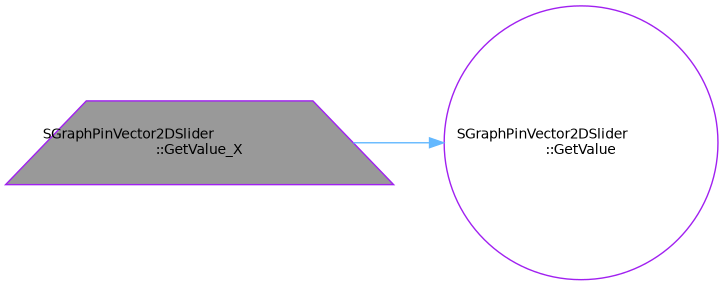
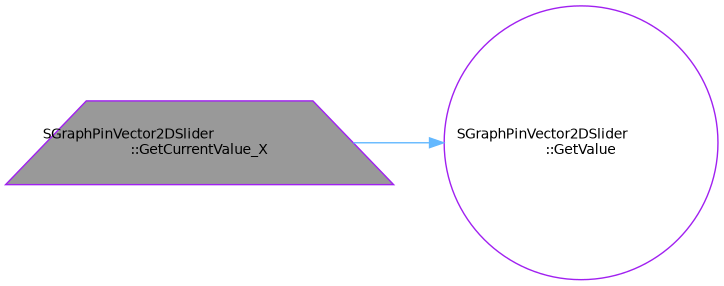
node "SGraphPinVector2DSlider ::GetValue_X": label "SGraphPinVector2DSlider ::GetValue_X" -> "SGraphPinVector2DSlider ::GetCurrentValue_X"
